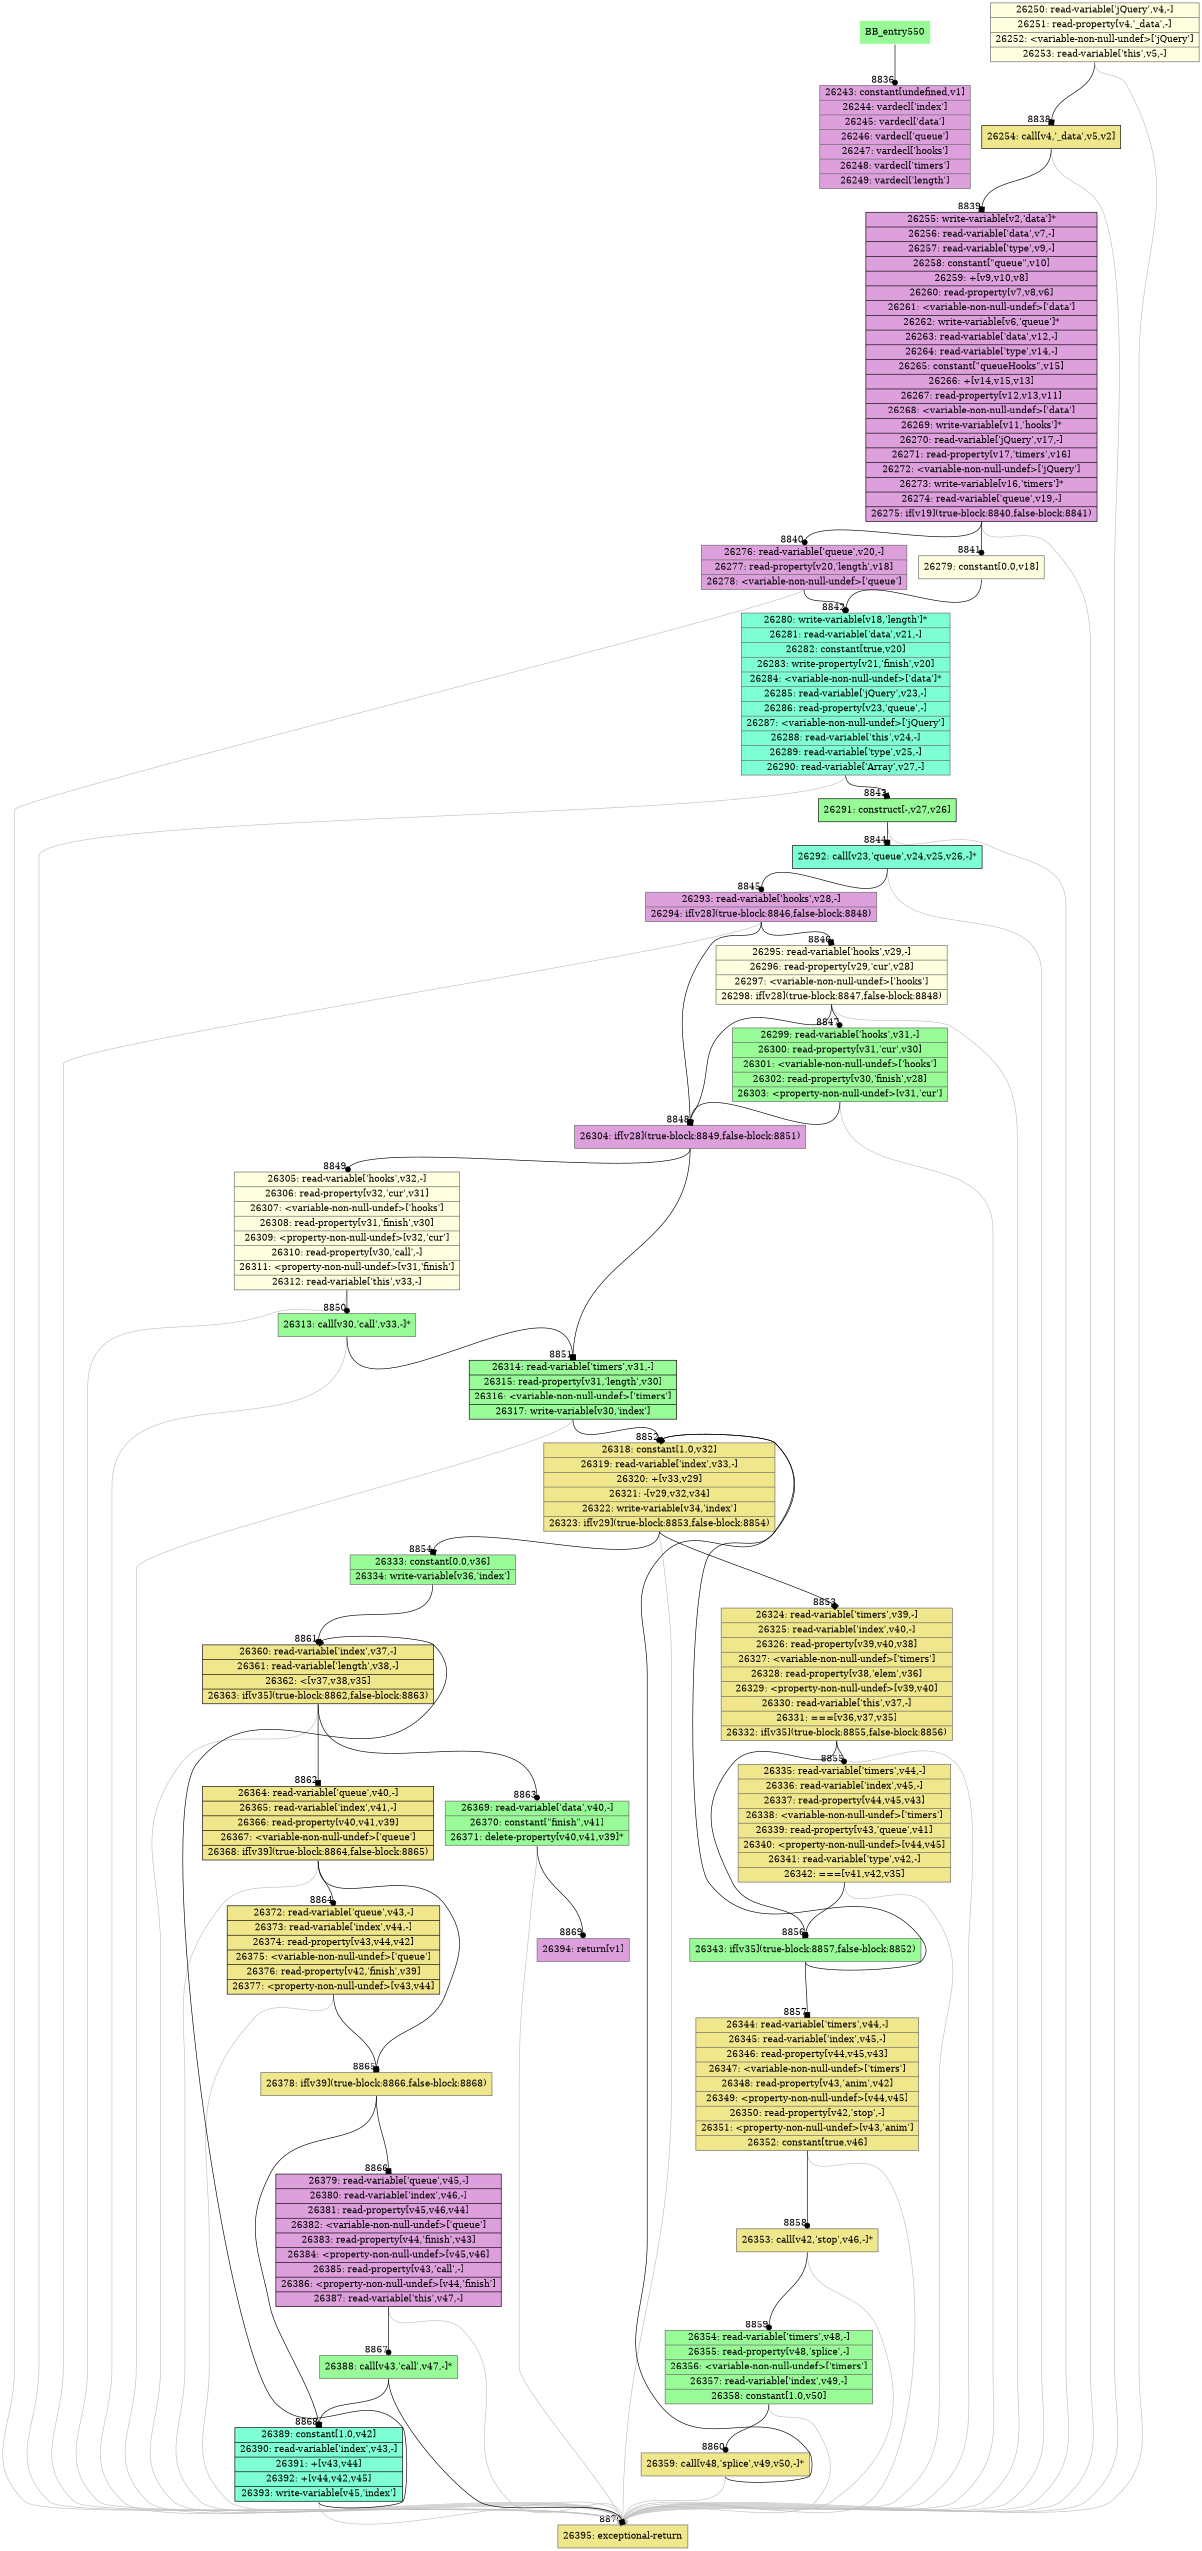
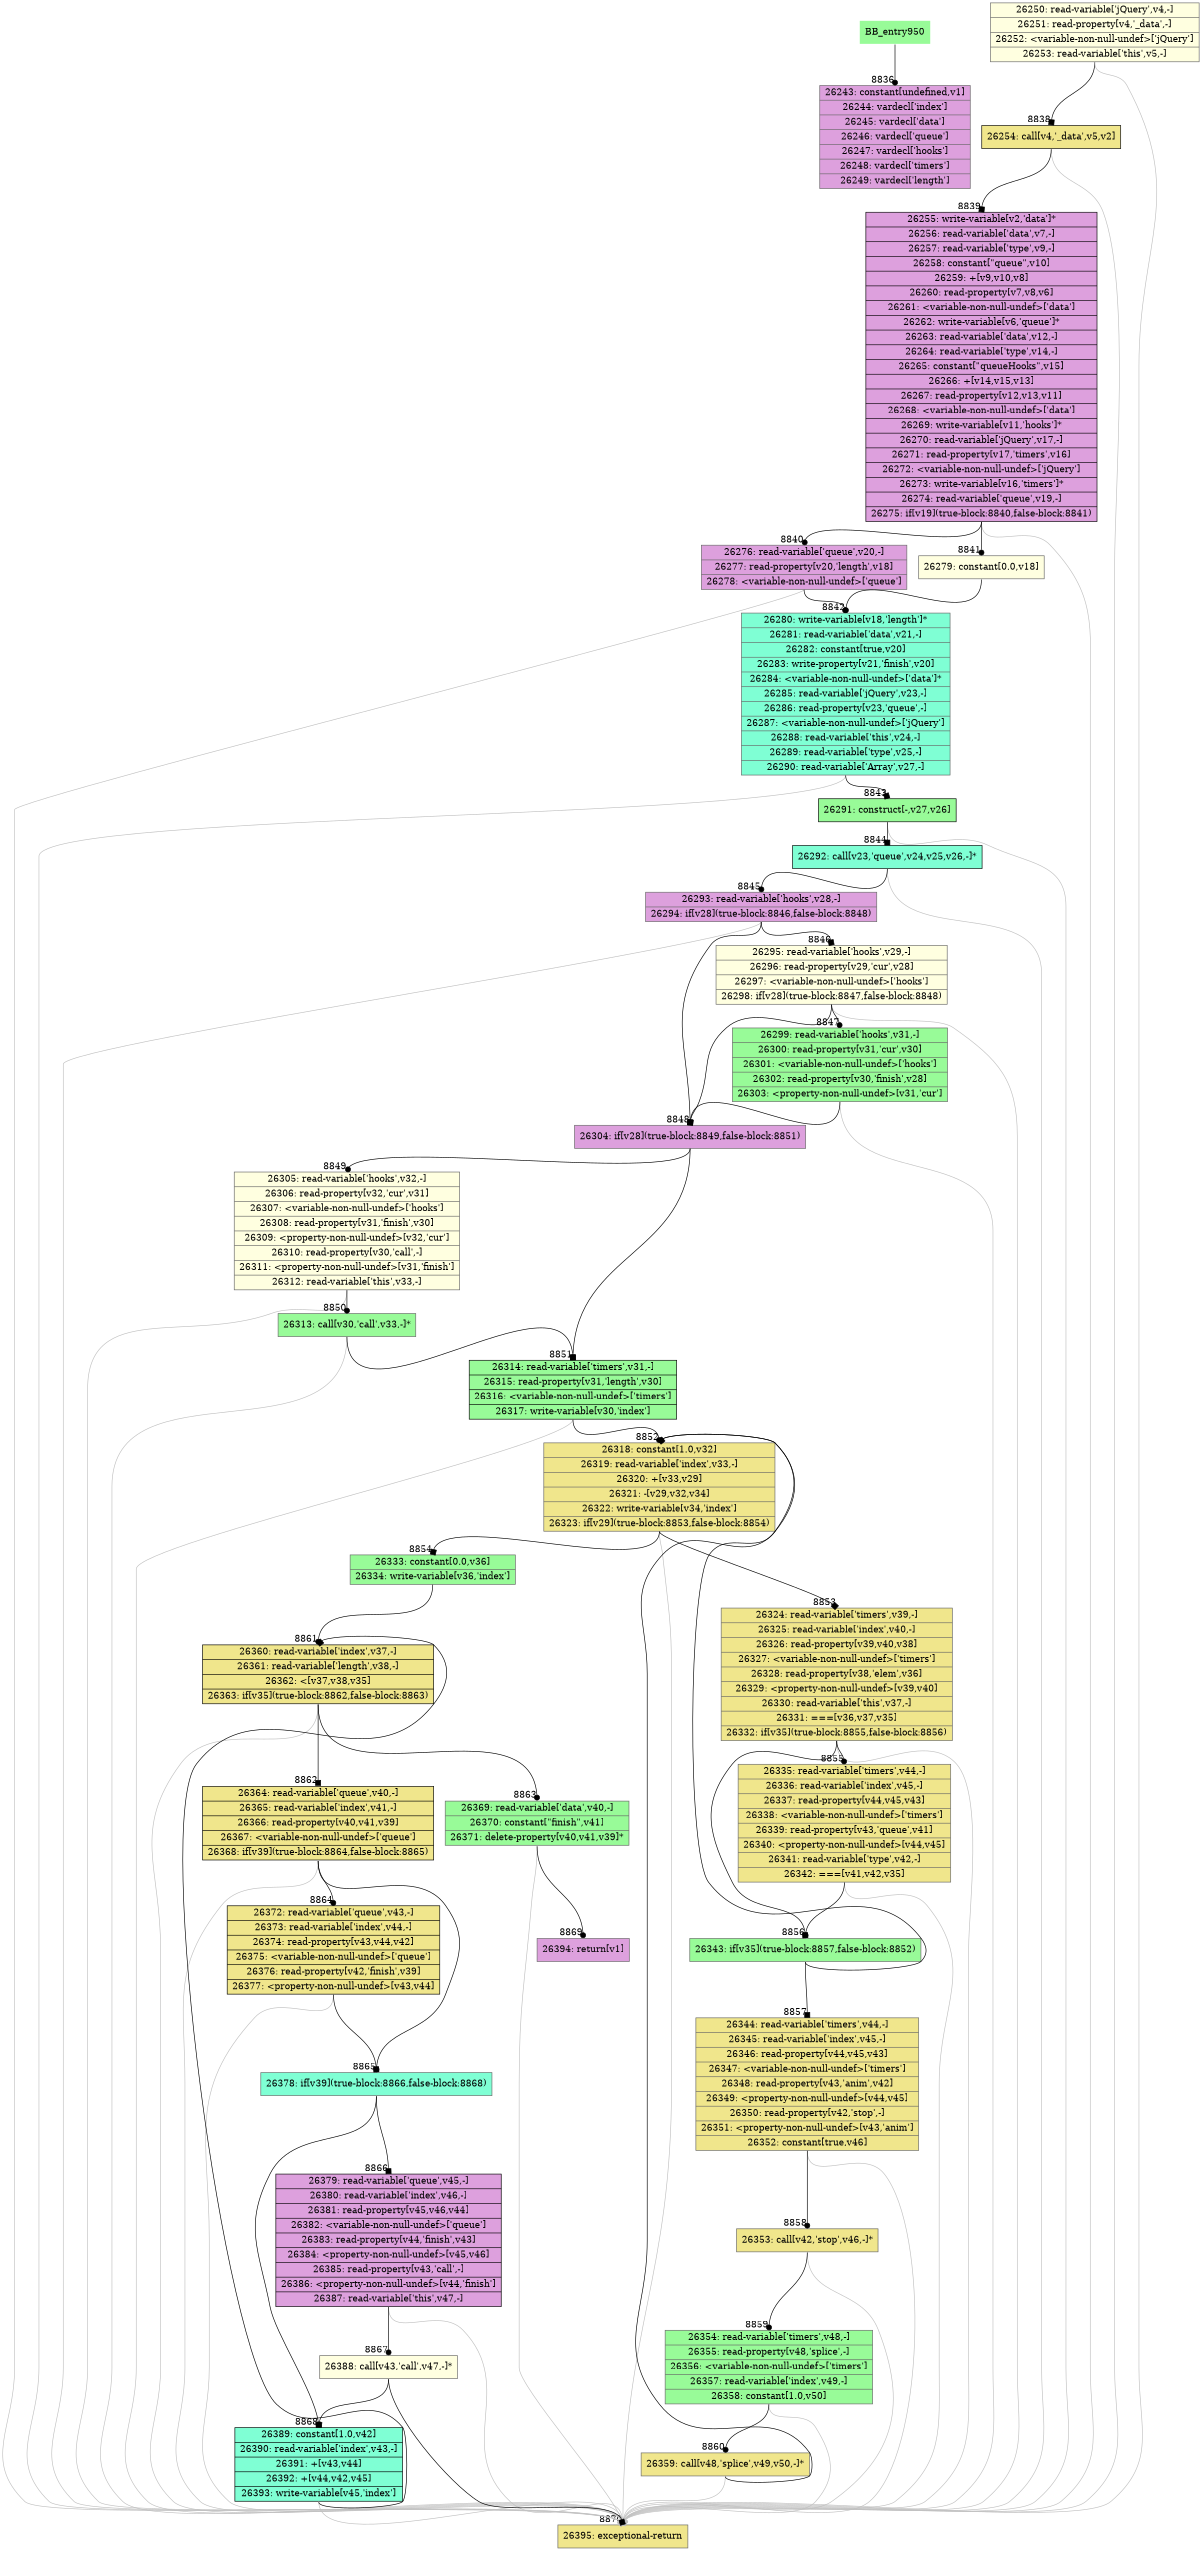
node "BB_entry550": label "BB_entry550" -> "BB_entry950"
node "26378: if[v39](true-block:8866,false-block:8868)": fillcolor khaki -> aquamarine
node "26388: call[v43,'call',v47,-]*": fillcolor palegreen -> lightyellow
